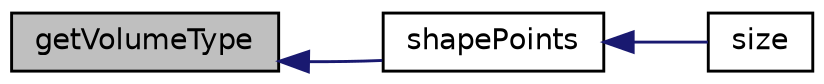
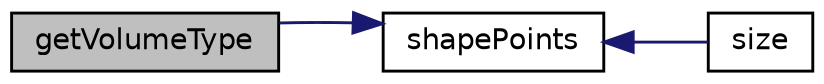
edge "shapePoints" -> "getVolumeType": reversed
